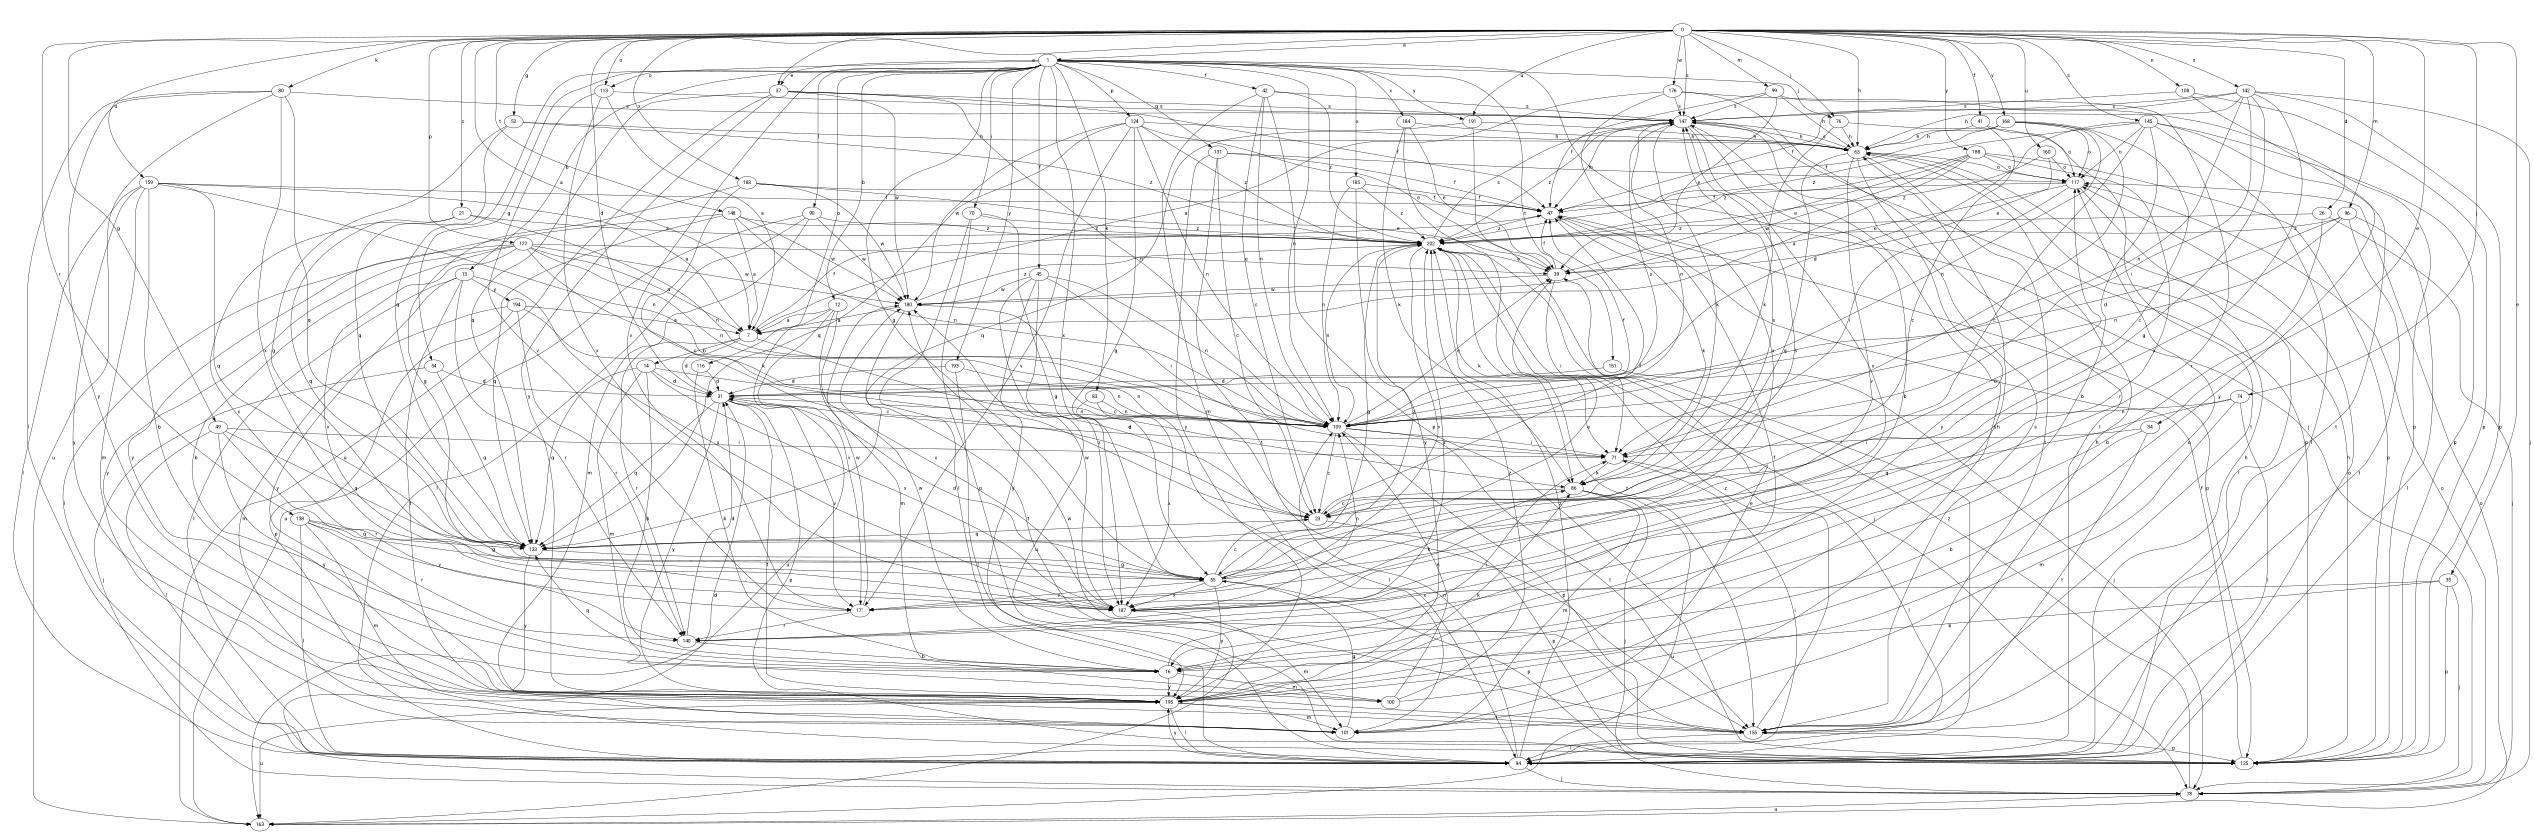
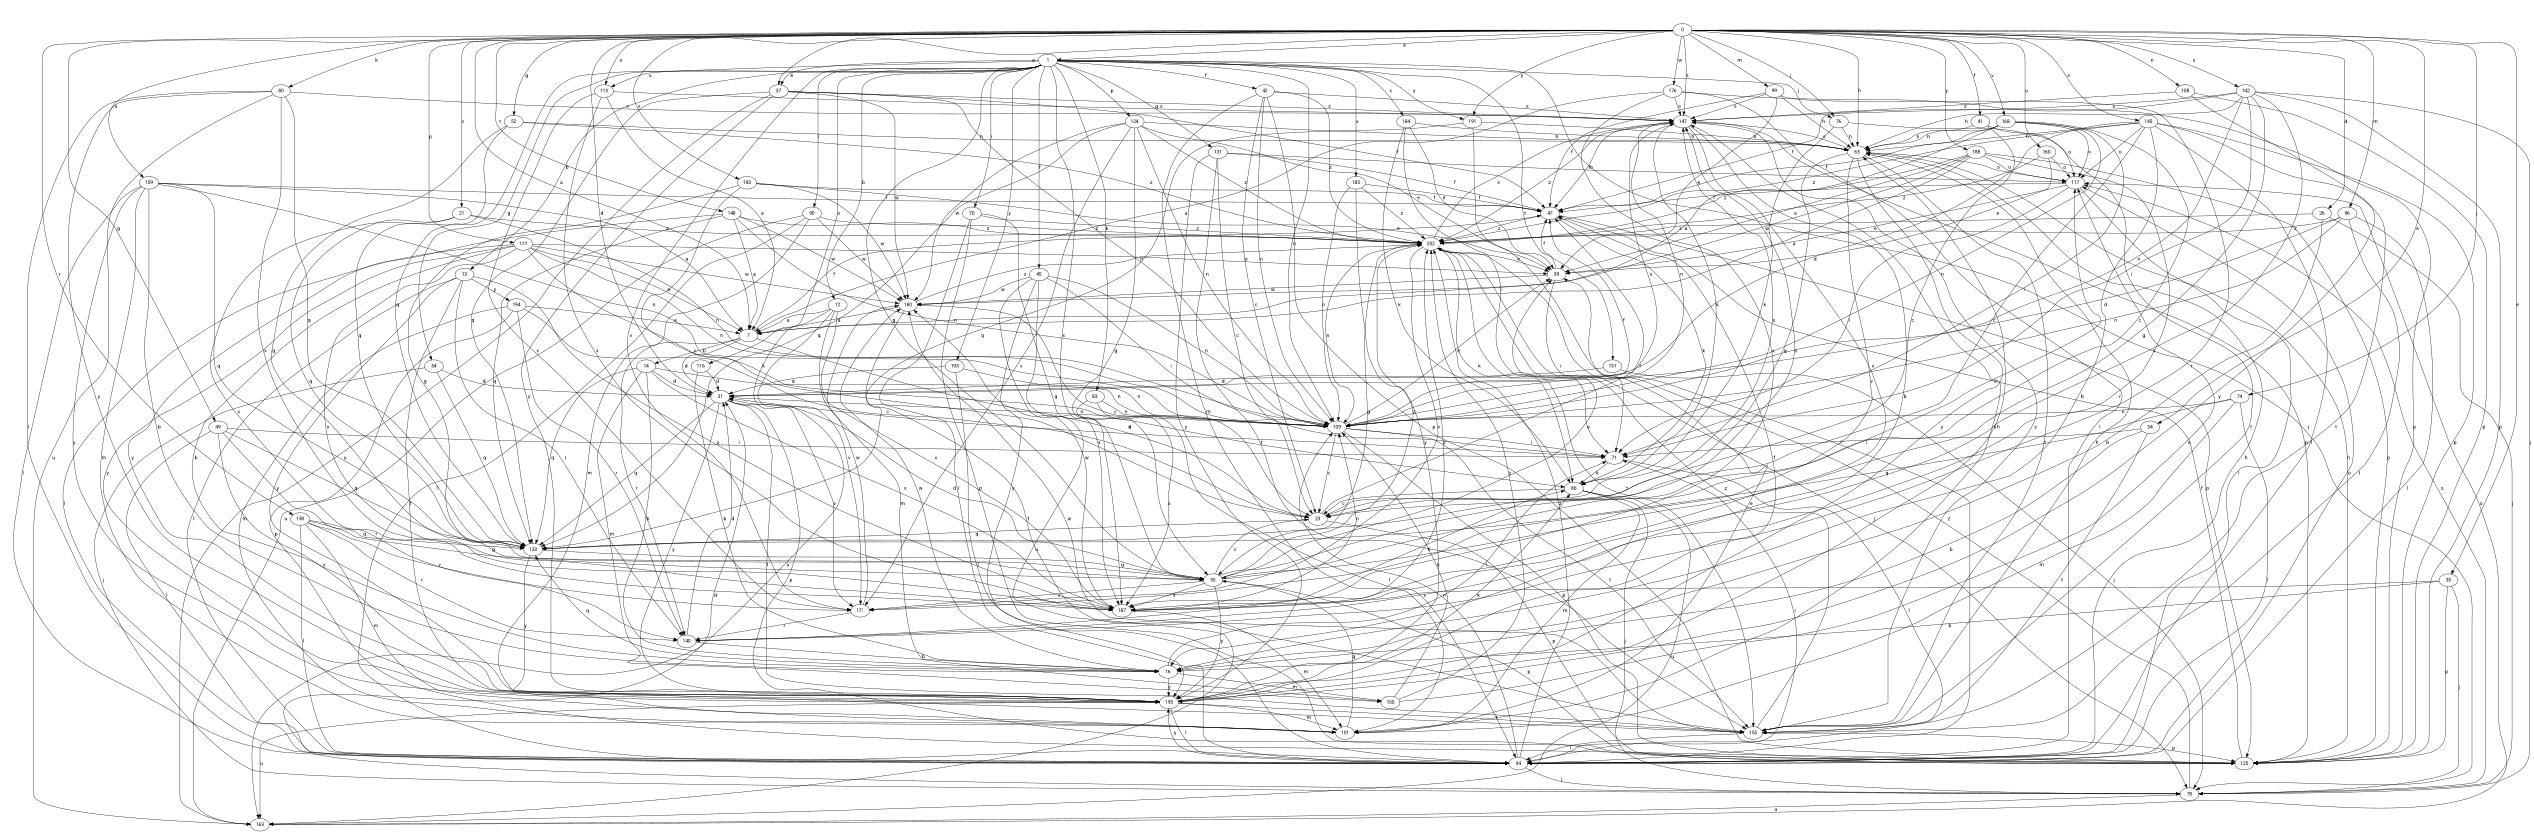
edge "0" -> "191": label "u" -> "y"
edge "147" -> "63": now "145" -> "63"
edge "168" -> "7": added, label "a"
